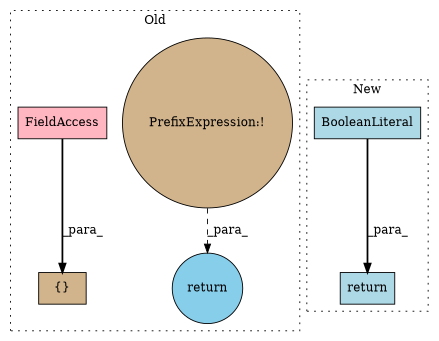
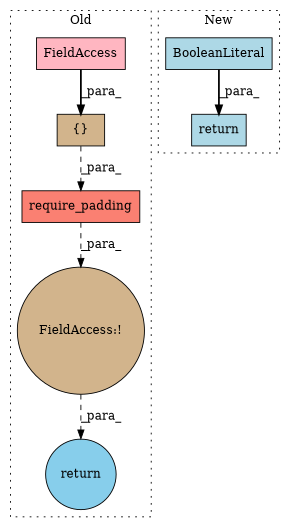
node "PrefixExpression:!": label "PrefixExpression:!" -> "FieldAccess:!"
node "require_padding": added
